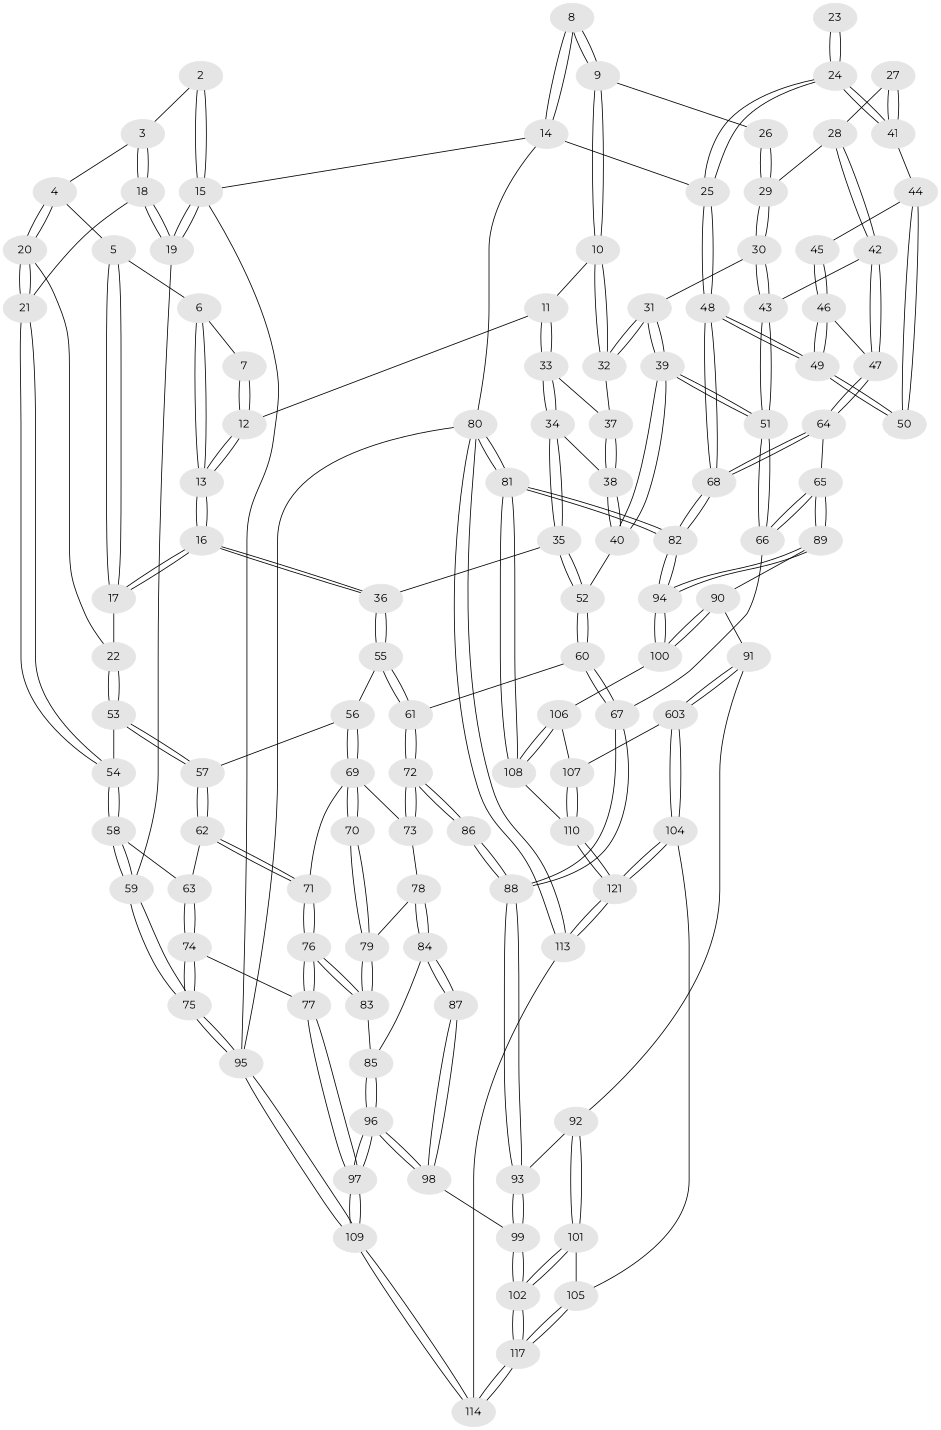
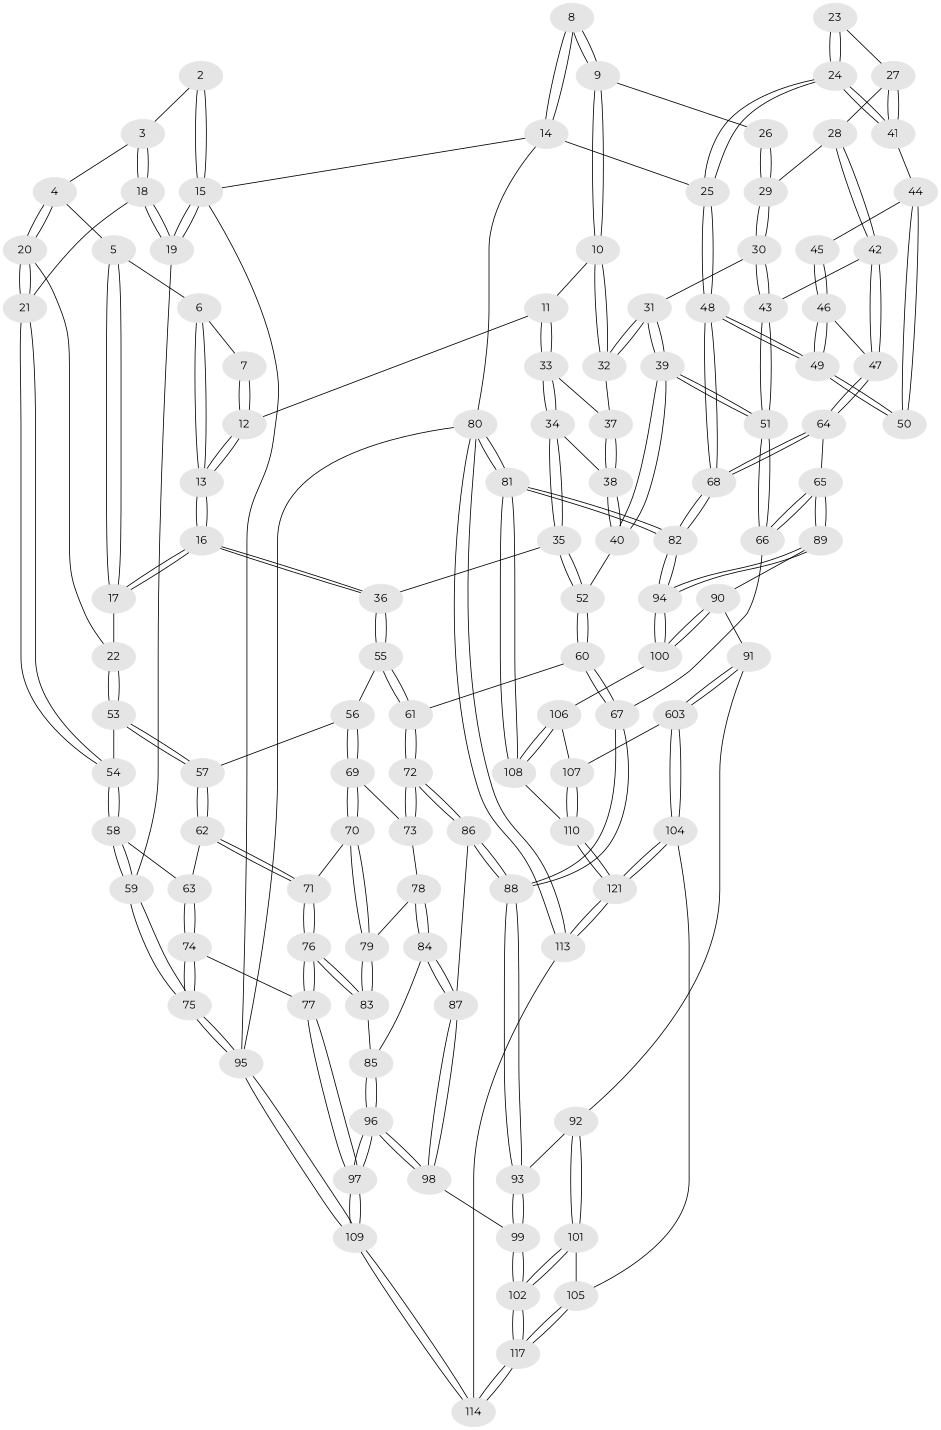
edge "23" -- "27": added
edge "69" -- "71": now "70" -- "71"
edge "86" -- "87": added
